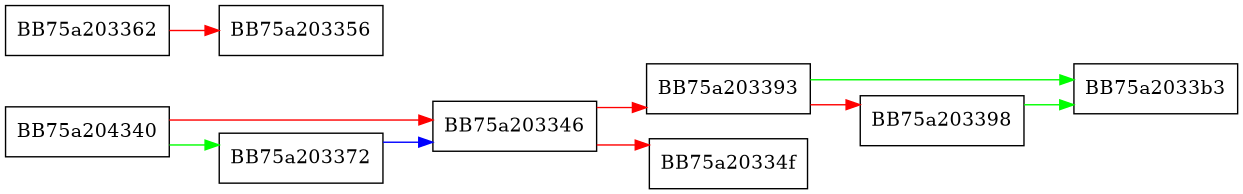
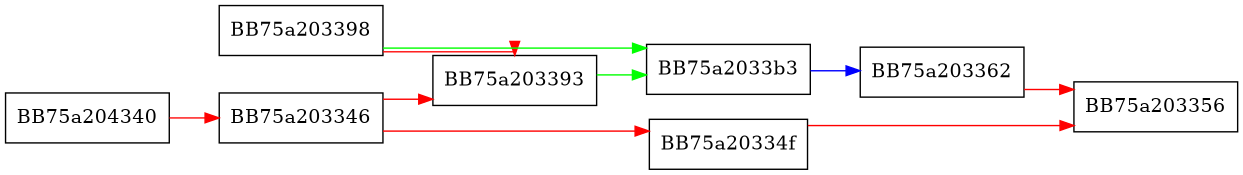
edge "BB75a2033b3" -> "BB75a203362": added
edge "BB75a203393" -> "BB75a203398": reversed
edge "BB75a20334f" -> "BB75a203356": added
node "BB75a203372": removed
